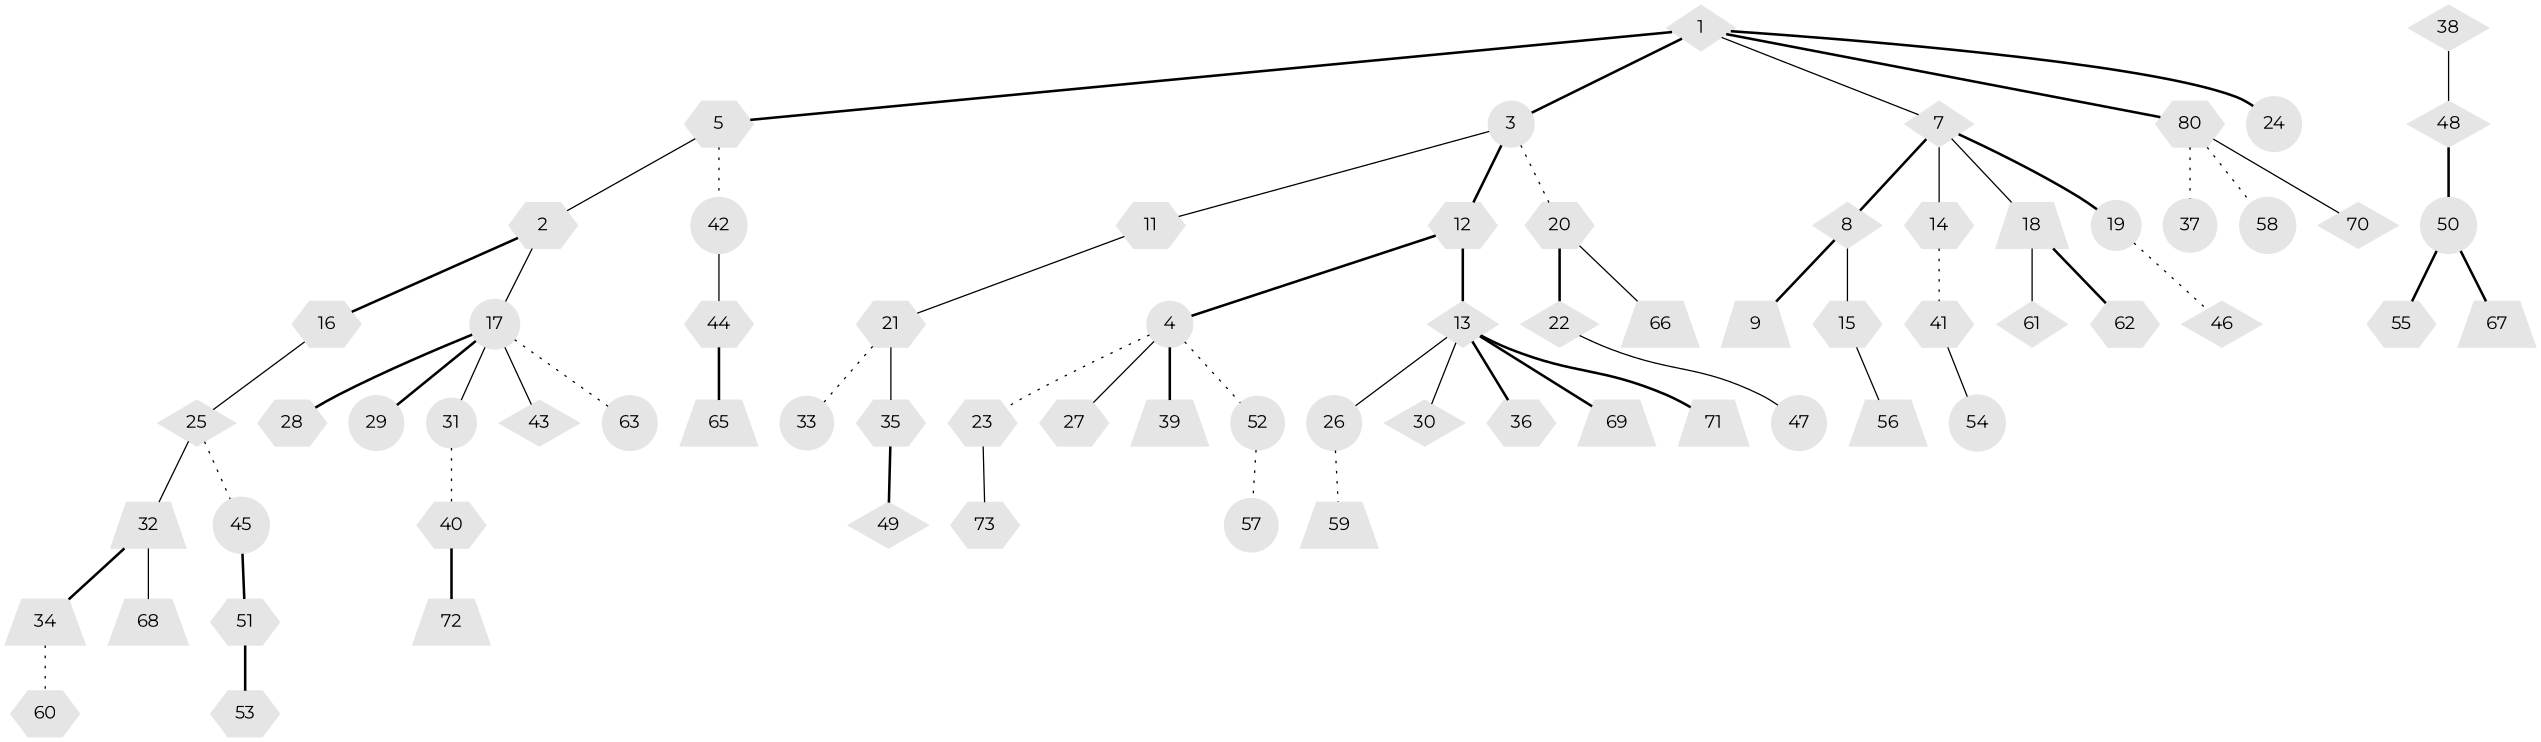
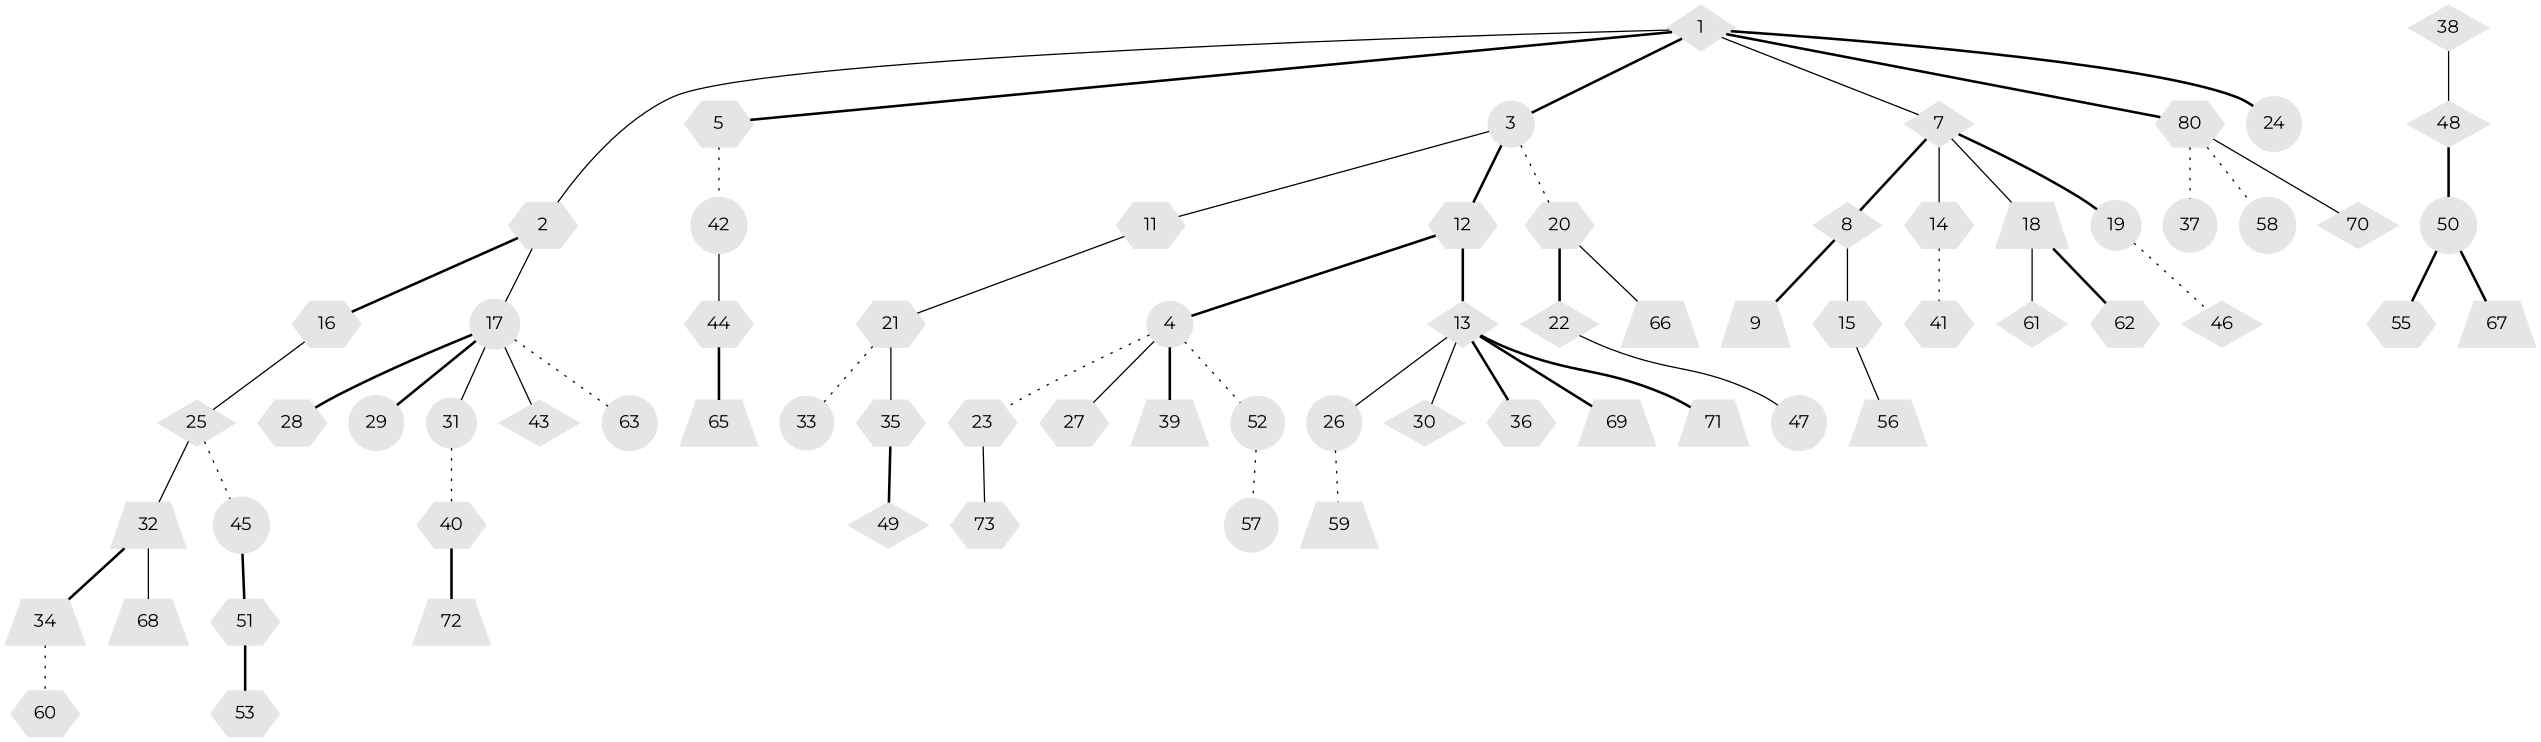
edge "5" -- "2": now "1" -- "2"
node "54": removed
